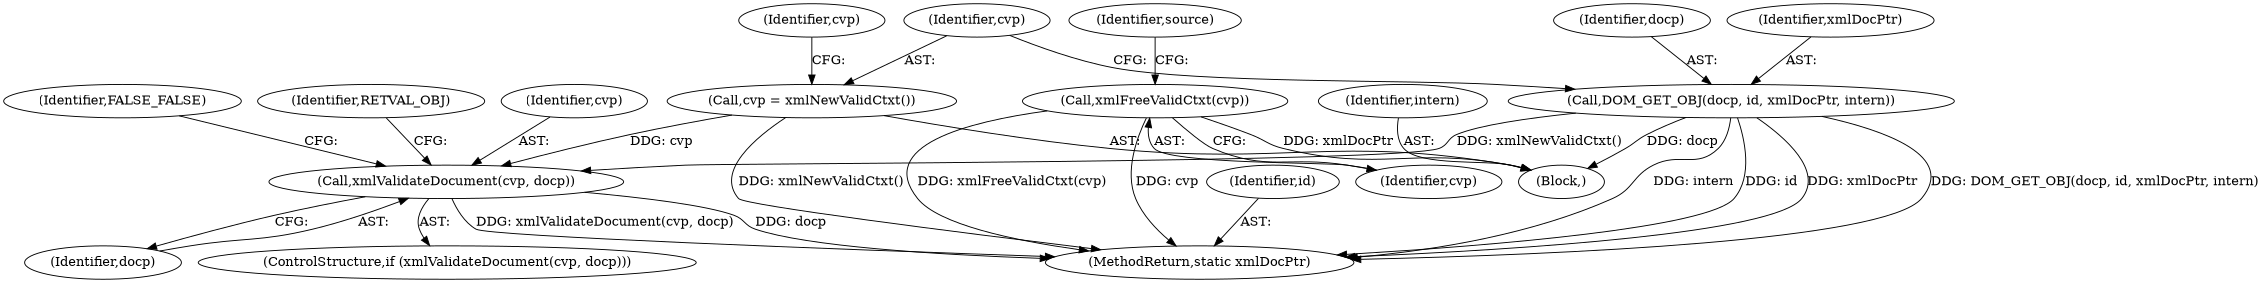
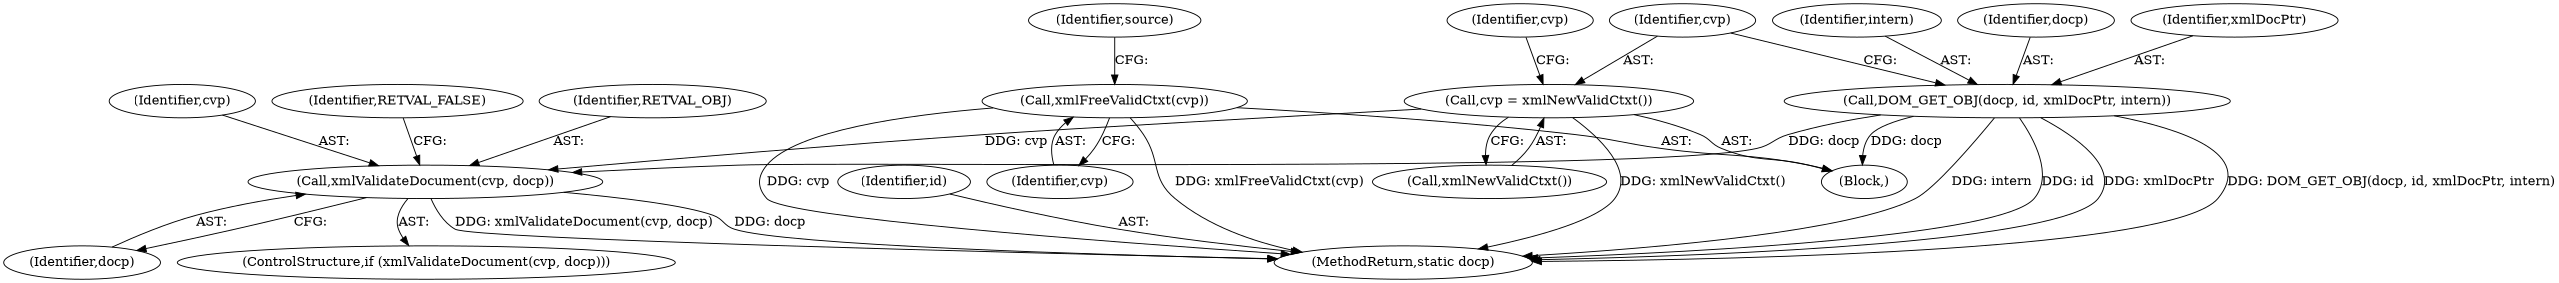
node "(Identifier,FALSE_FALSE)": label "(Identifier,FALSE_FALSE)" -> "(Identifier,RETVAL_FALSE)"
edge "(Identifier,RETVAL_OBJ)" -> "(Call,xmlValidateDocument(cvp, docp))": label "CFG: " -> "AST: "
edge "(Call,xmlFreeValidCtxt(cvp))" -> "(Block,)": label "DDG: xmlDocPtr" -> "AST: "
edge "(Call,DOM_GET_OBJ(docp, id, xmlDocPtr, intern))" -> "(Call,xmlValidateDocument(cvp, docp))": label "DDG: xmlNewValidCtxt()" -> "DDG: docp"
edge "(Identifier,intern)" -> "(Block,)": now "(Identifier,intern)" -> "(Call,DOM_GET_OBJ(docp, id, xmlDocPtr, intern))"
node "(Call,xmlNewValidCtxt())": added
node "(MethodReturn,static xmlDocPtr)": label "(MethodReturn,static xmlDocPtr)" -> "(MethodReturn,static docp)"
